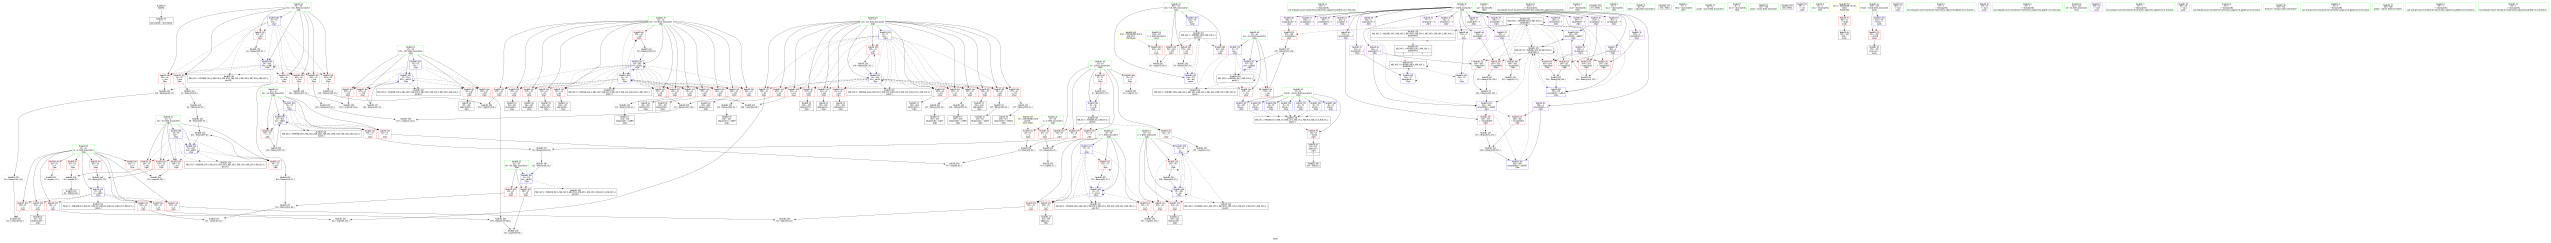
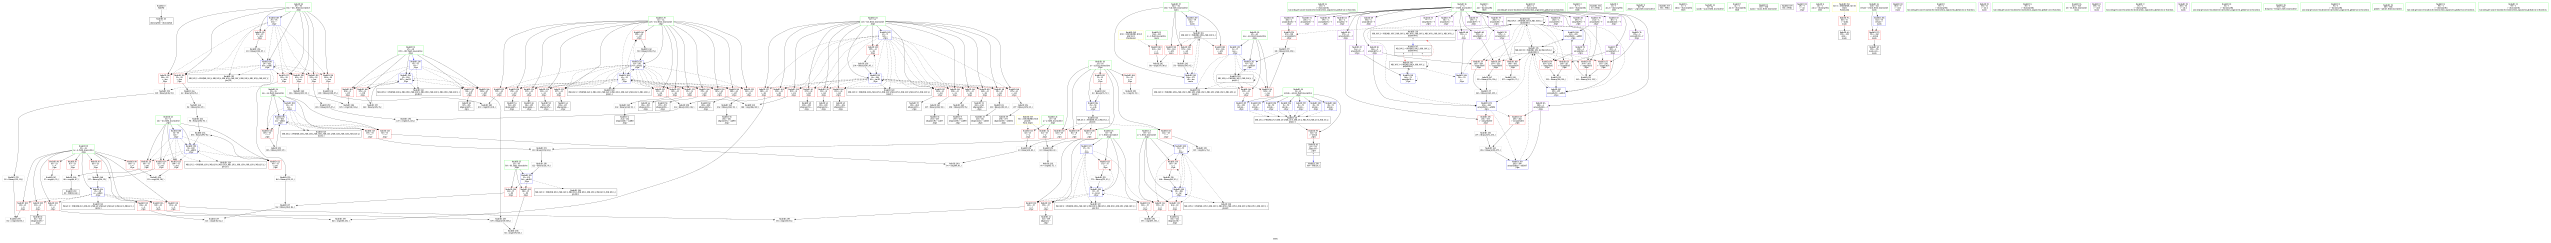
edge "NodeID: 206" -> "NodeID: 156": added
